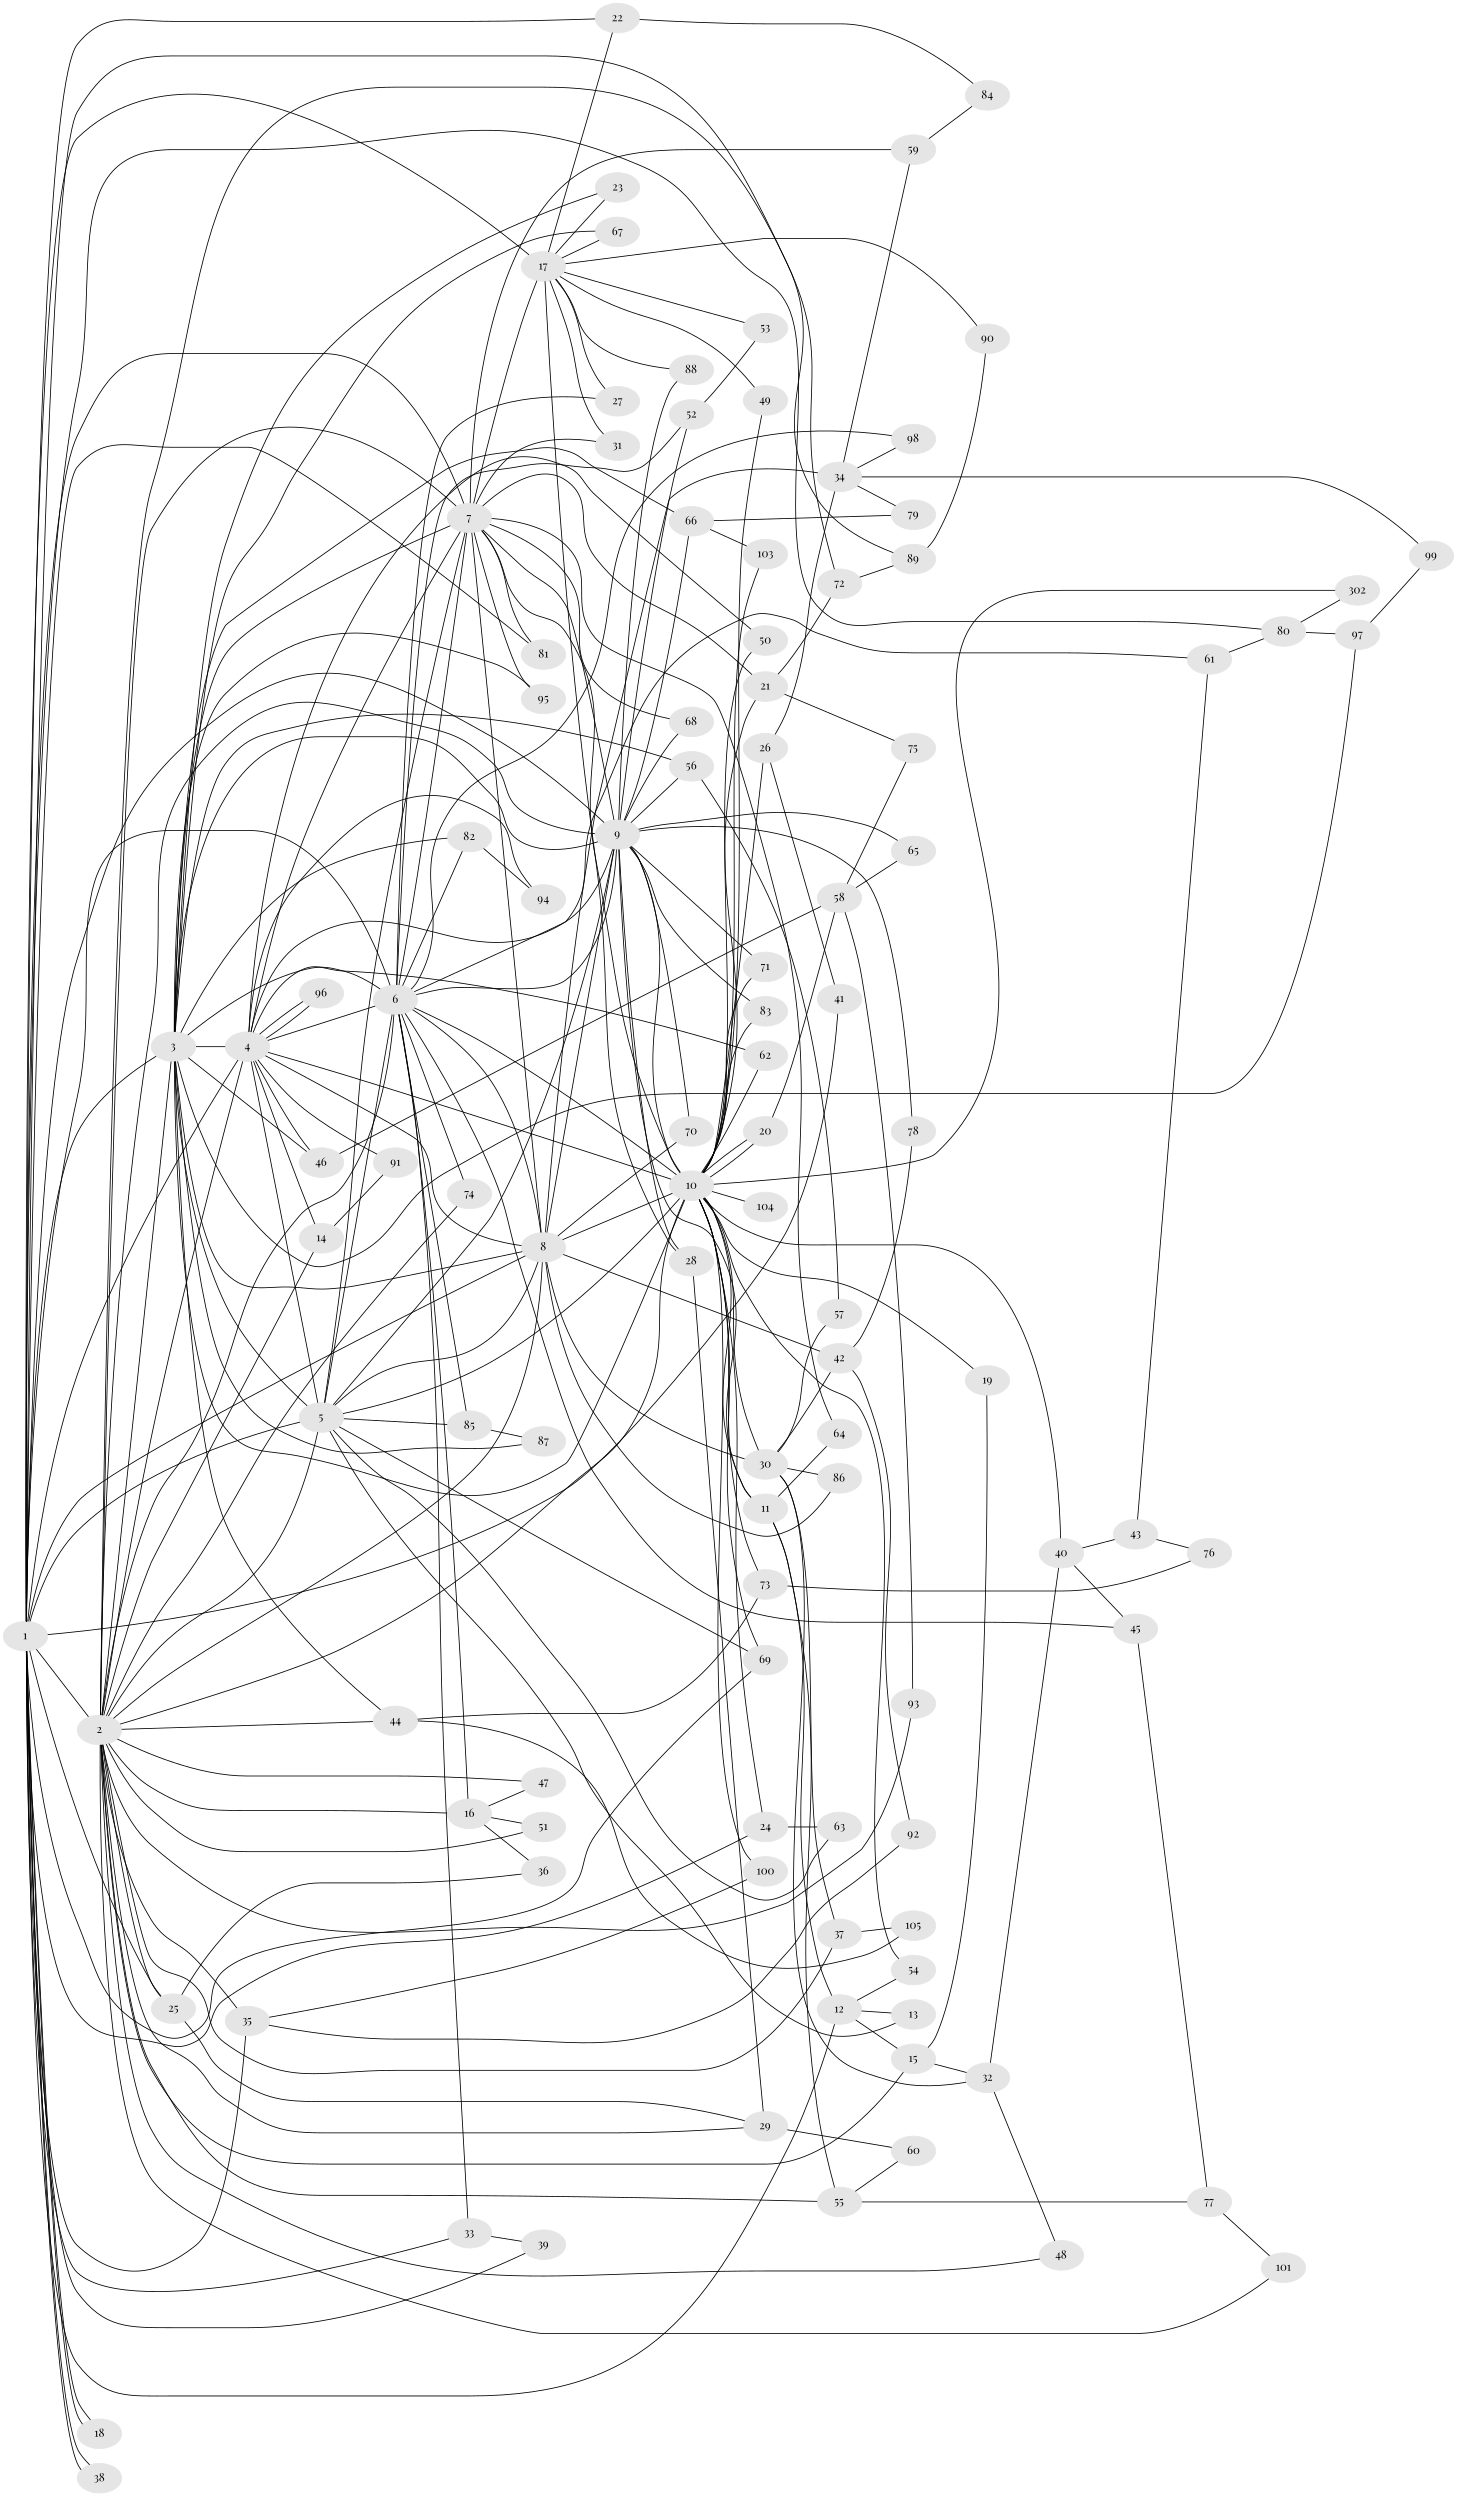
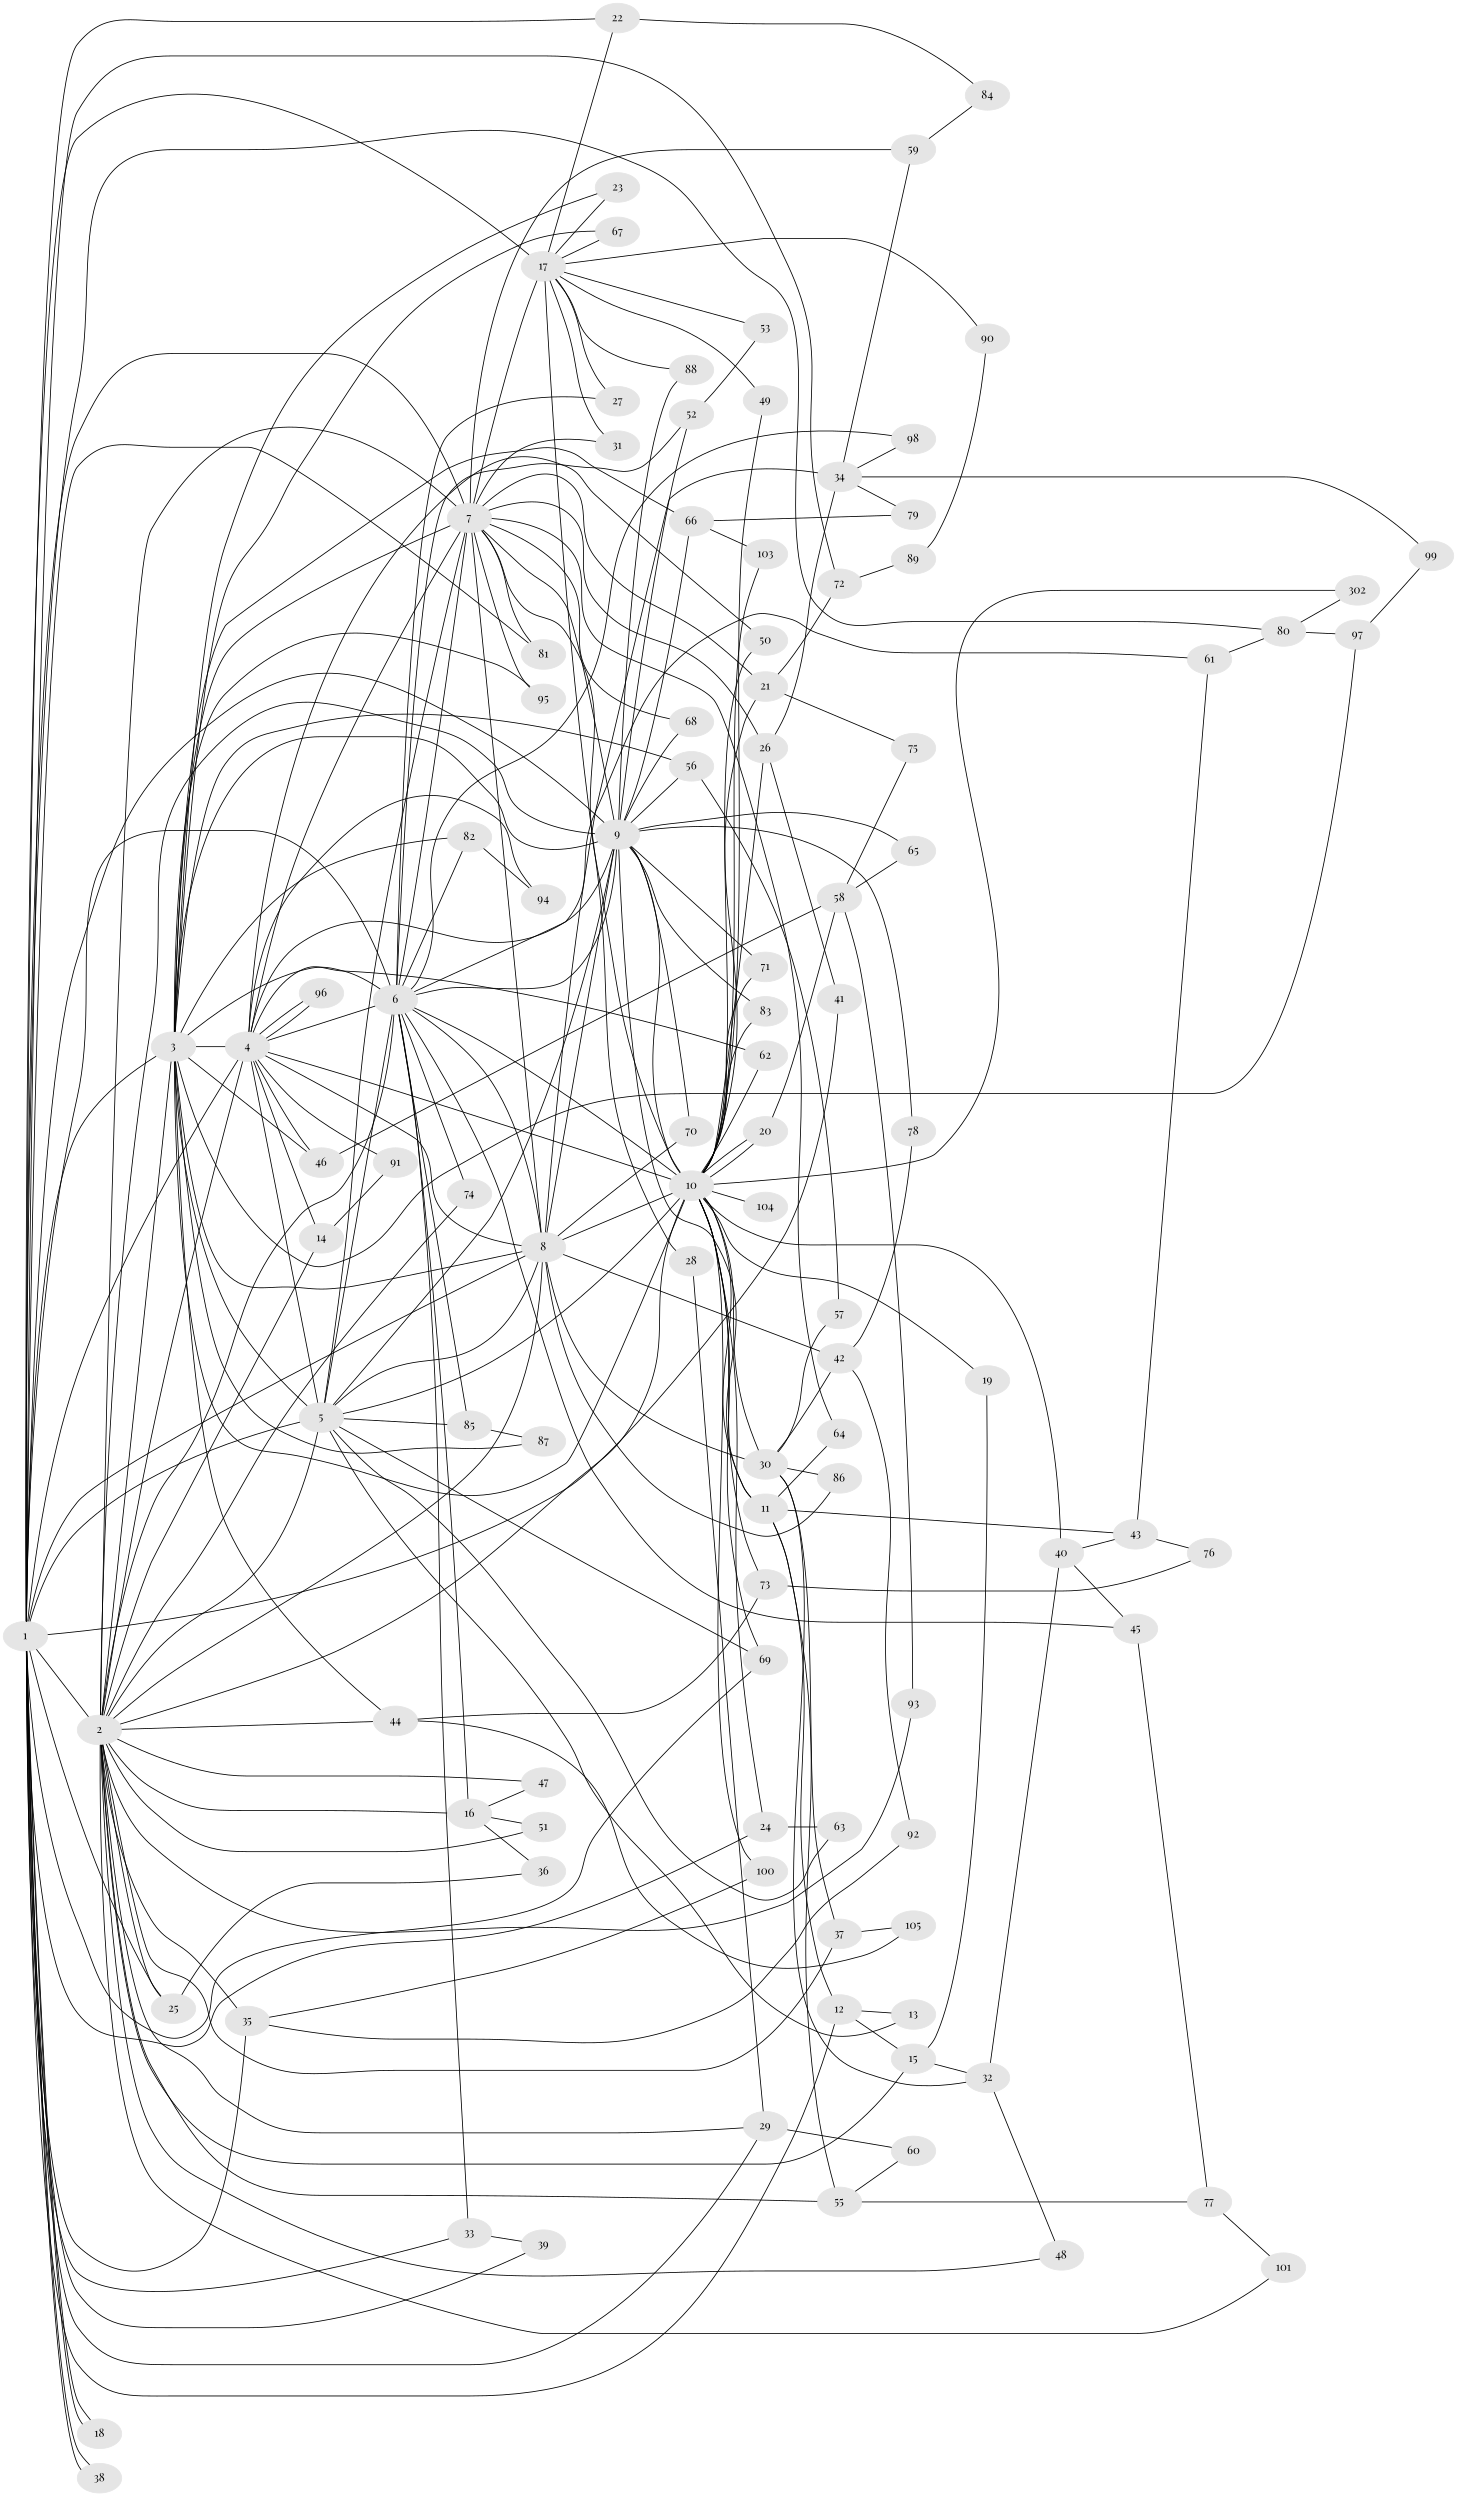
edge "89" -- "2": removed
edge "7" -- "26": added
edge "9" -- "28": removed
edge "11" -- "43": added
node "54": removed
edge "25" -- "29": now "1" -- "29"
